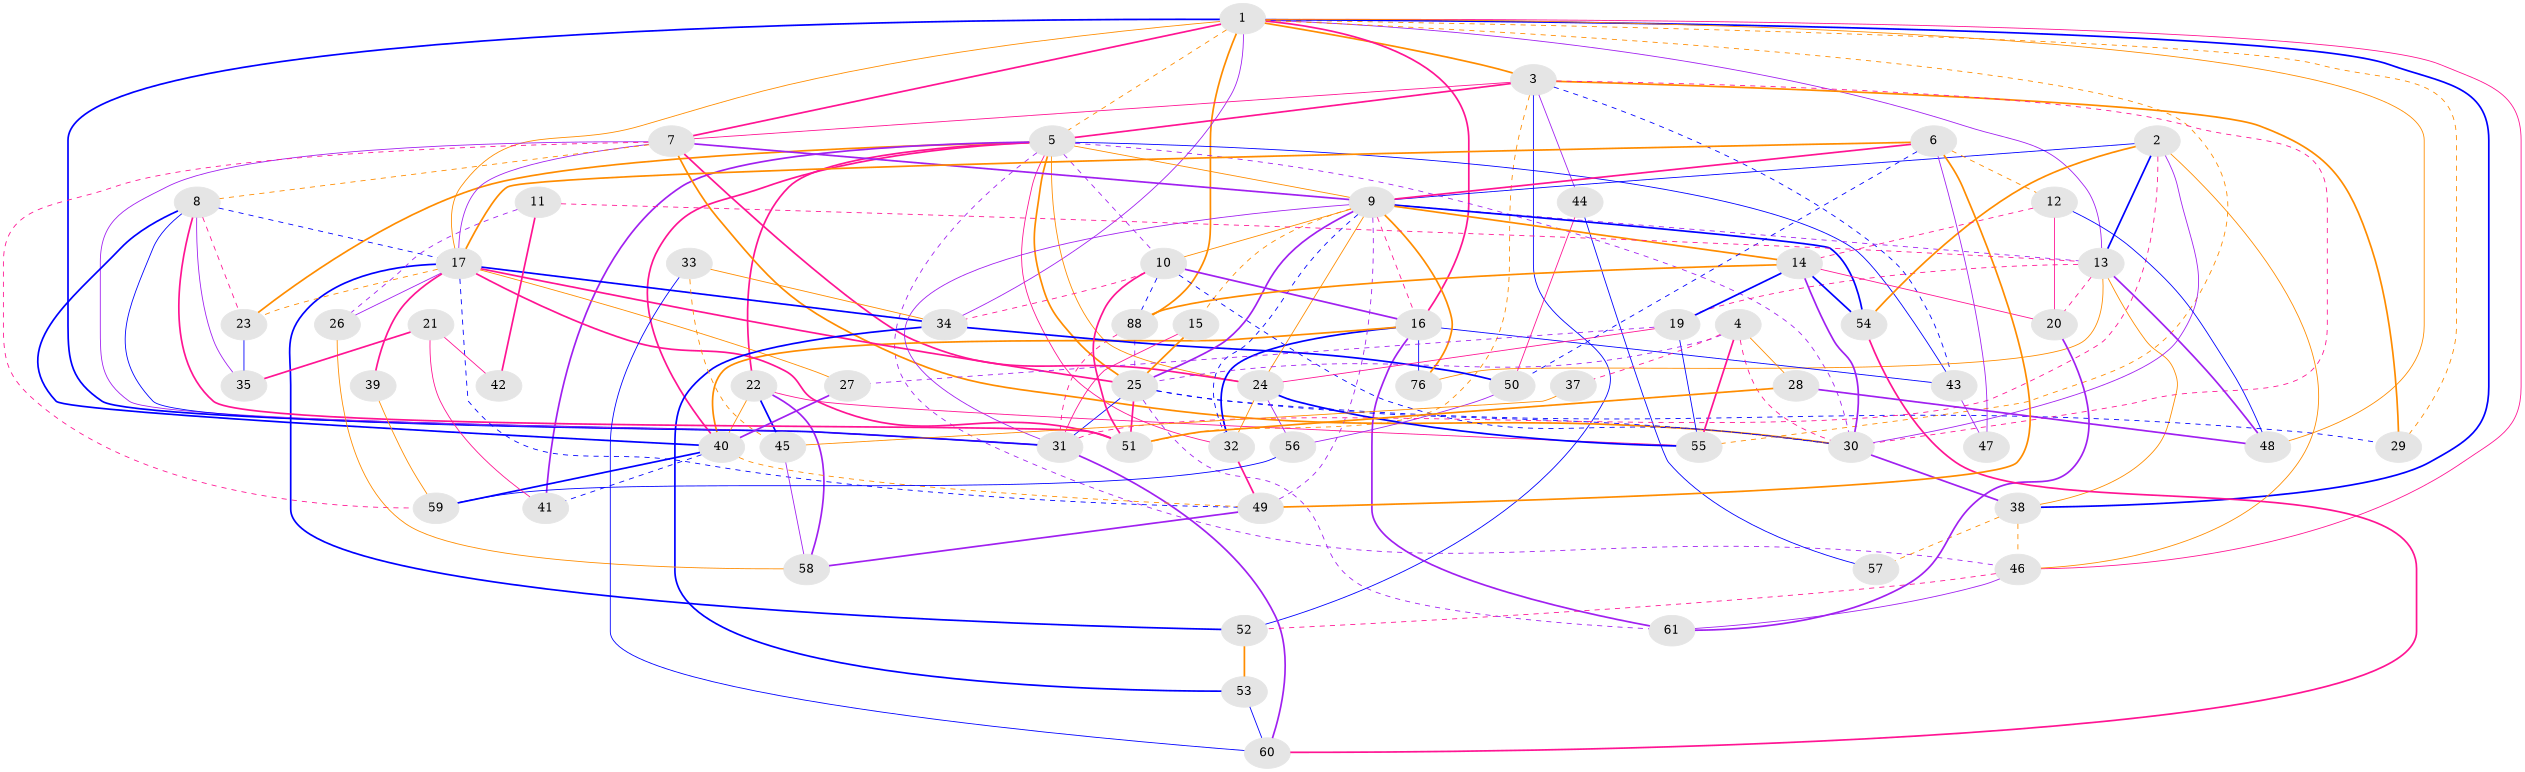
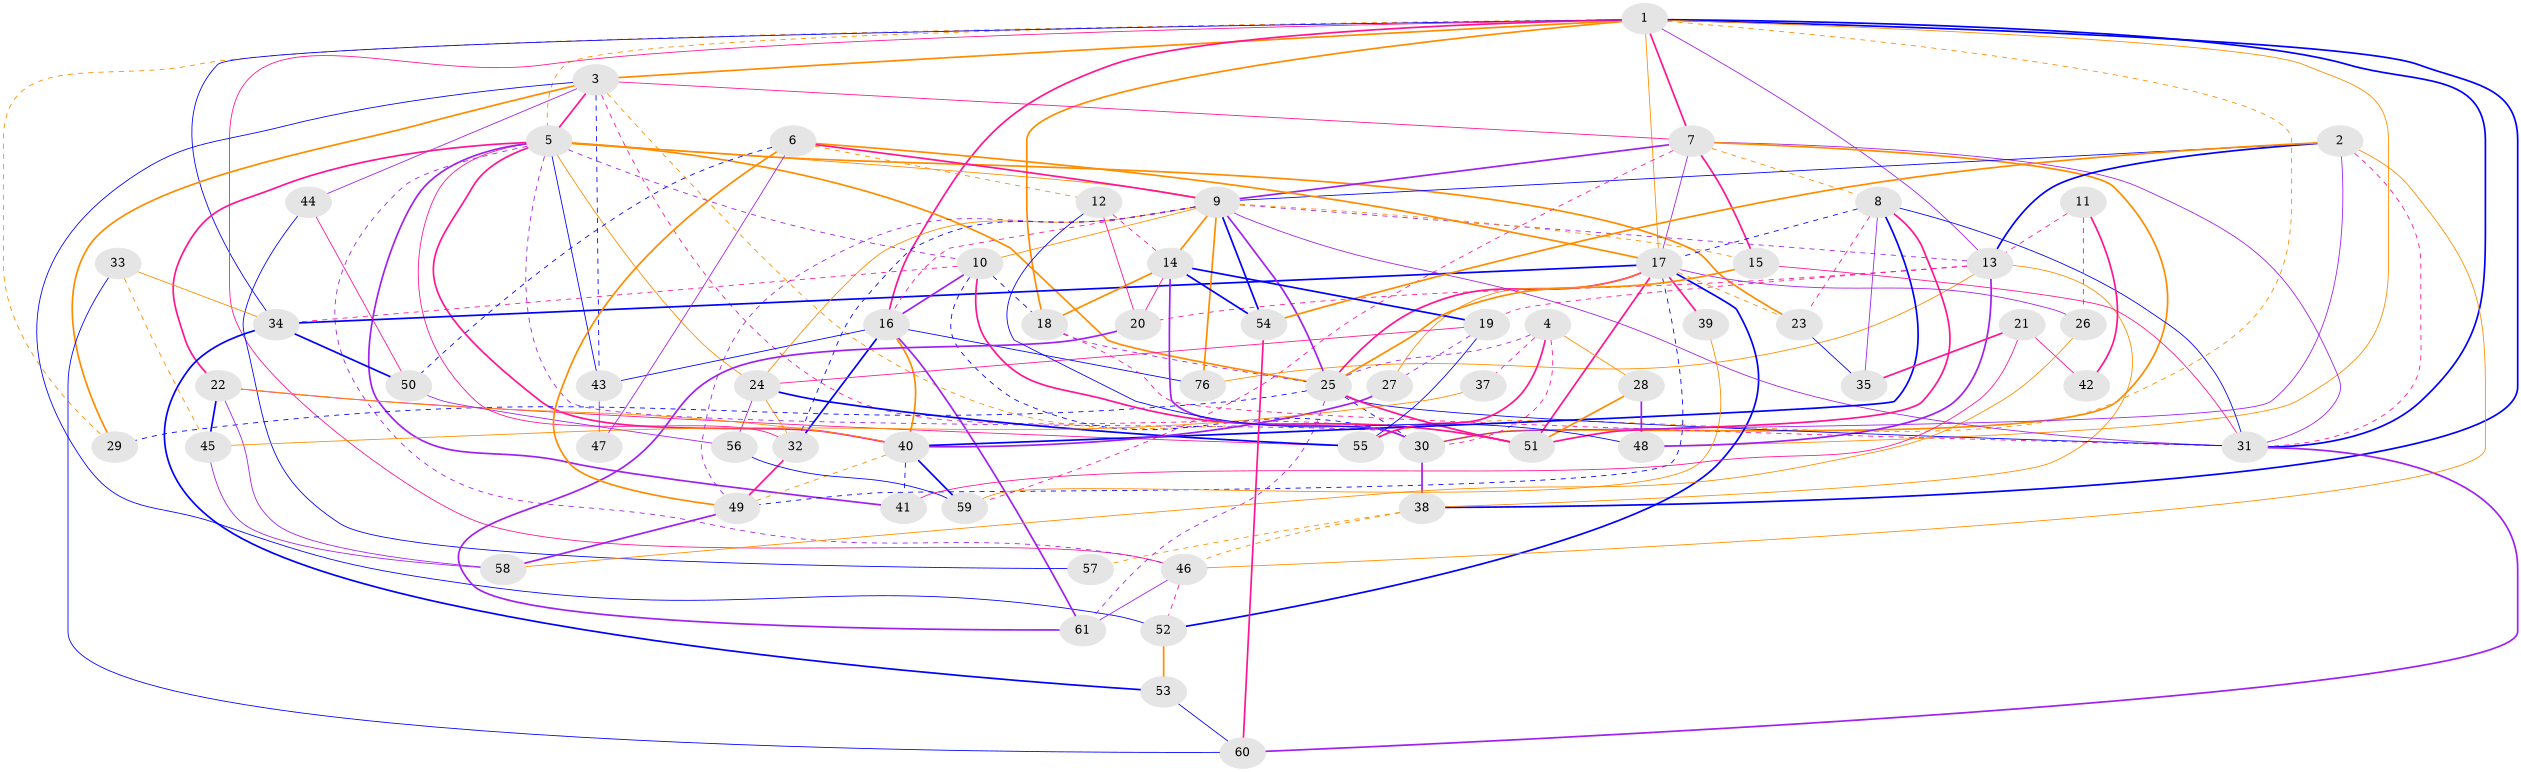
edge "1" -- "34": color purple -> blue
edge "7" -- "24": now "7" -- "15"
node "88": label "88" -> "18"
edge "22" -- "58": style bold -> solid
